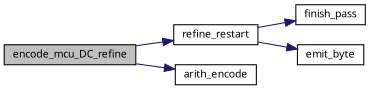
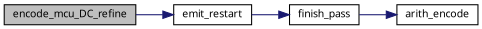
node "refine_restart": label "refine_restart" -> "emit_restart"
node "emit_byte": removed
edge "encode_mcu_DC_refine" -> "arith_encode": now "finish_pass" -> "arith_encode"
